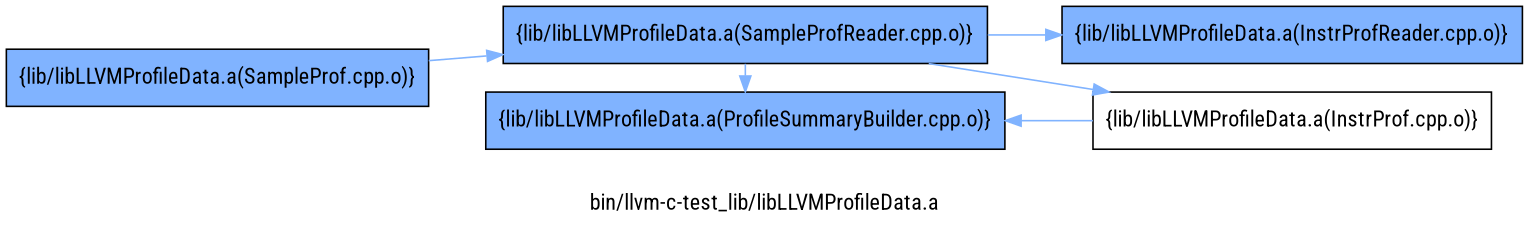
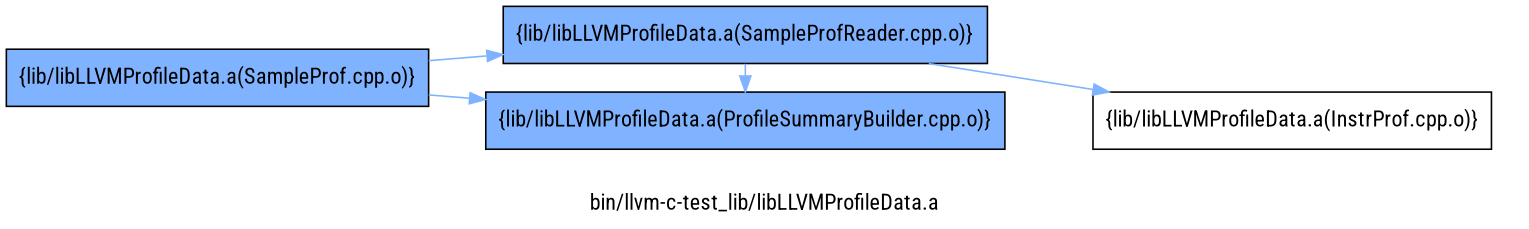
node "{lib/libLLVMProfileData.a(InstrProfReader.cpp.o)}": removed
edge "{lib/libLLVMProfileData.a(InstrProf.cpp.o)}" -> "{lib/libLLVMProfileData.a(ProfileSummaryBuilder.cpp.o)}": now "{lib/libLLVMProfileData.a(SampleProf.cpp.o)}" -> "{lib/libLLVMProfileData.a(ProfileSummaryBuilder.cpp.o)}"
